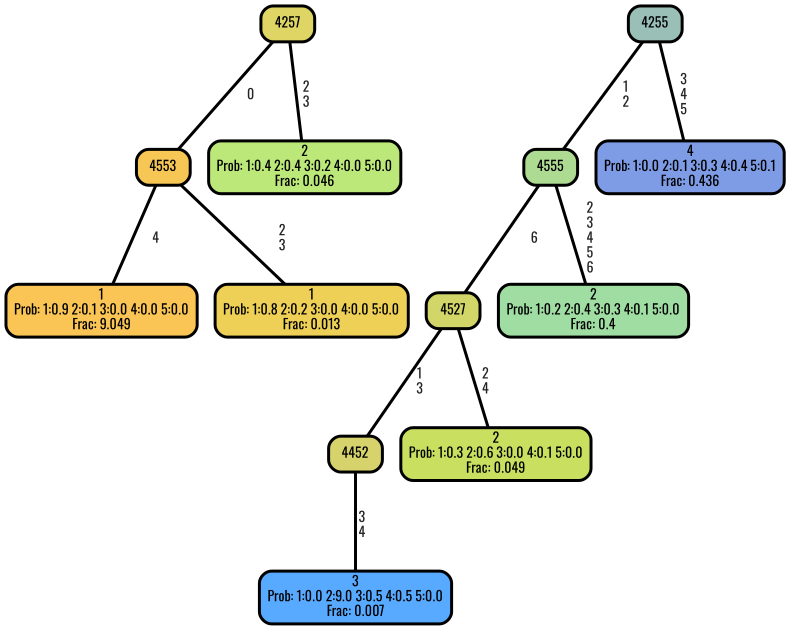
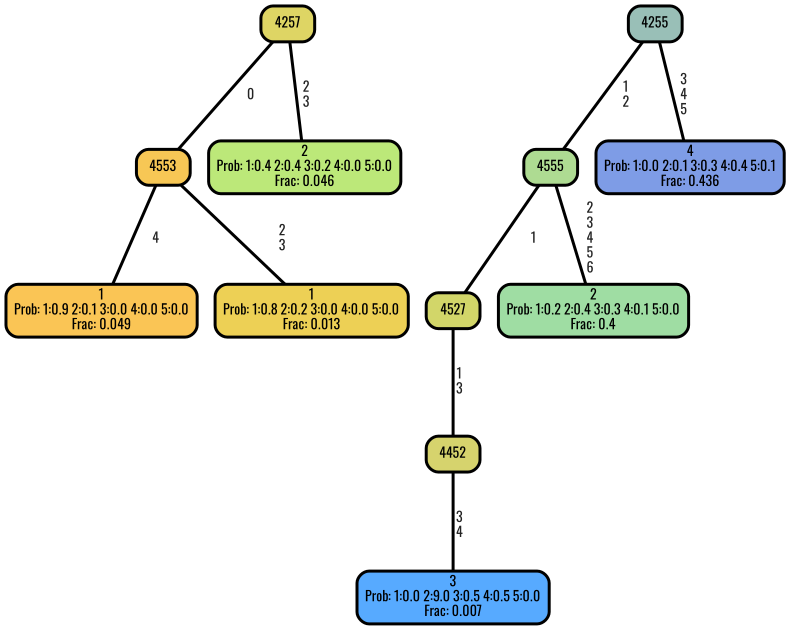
edge "4555" -- "4527": label " 6" -> " 1"
node "1 Prob: 1:0.9 2:0.1 3:0.0 4:0.0 5:0.0 Frac: 9.049": label "1 Prob: 1:0.9 2:0.1 3:0.0 4:0.0 5:0.0 Frac: 9.049" -> "1 Prob: 1:0.9 2:0.1 3:0.0 4:0.0 5:0.0 Frac: 0.049"
node "2 Prob: 1:0.3 2:0.6 3:0.0 4:0.1 5:0.0 Frac: 0.049": removed
